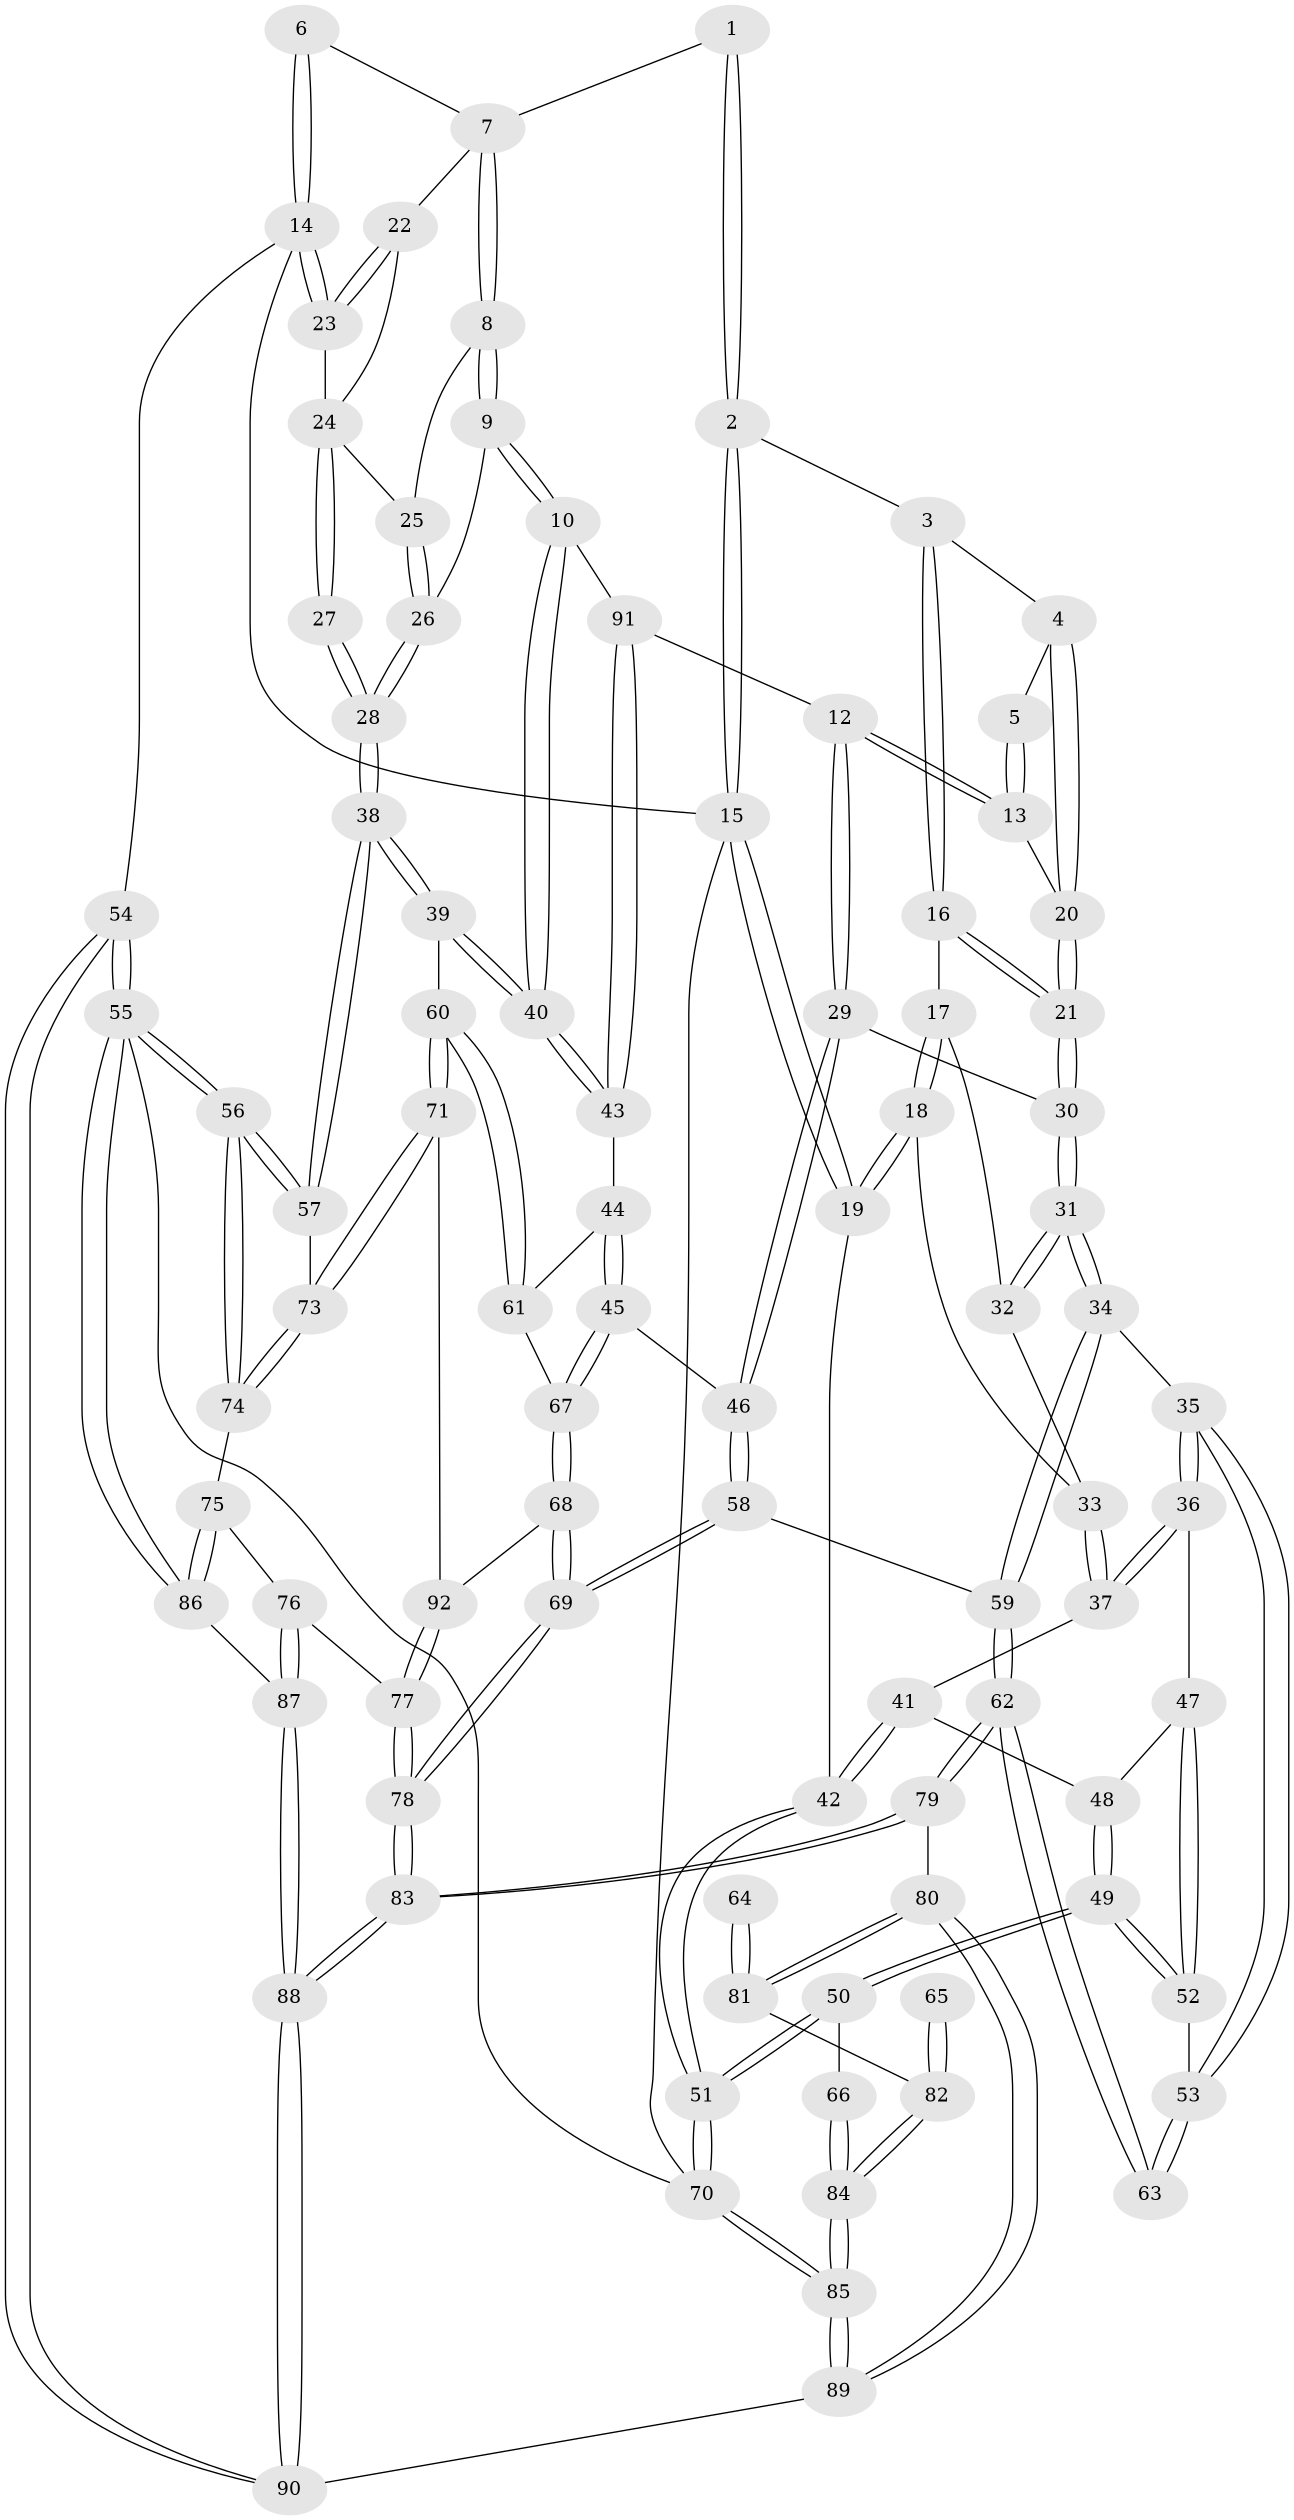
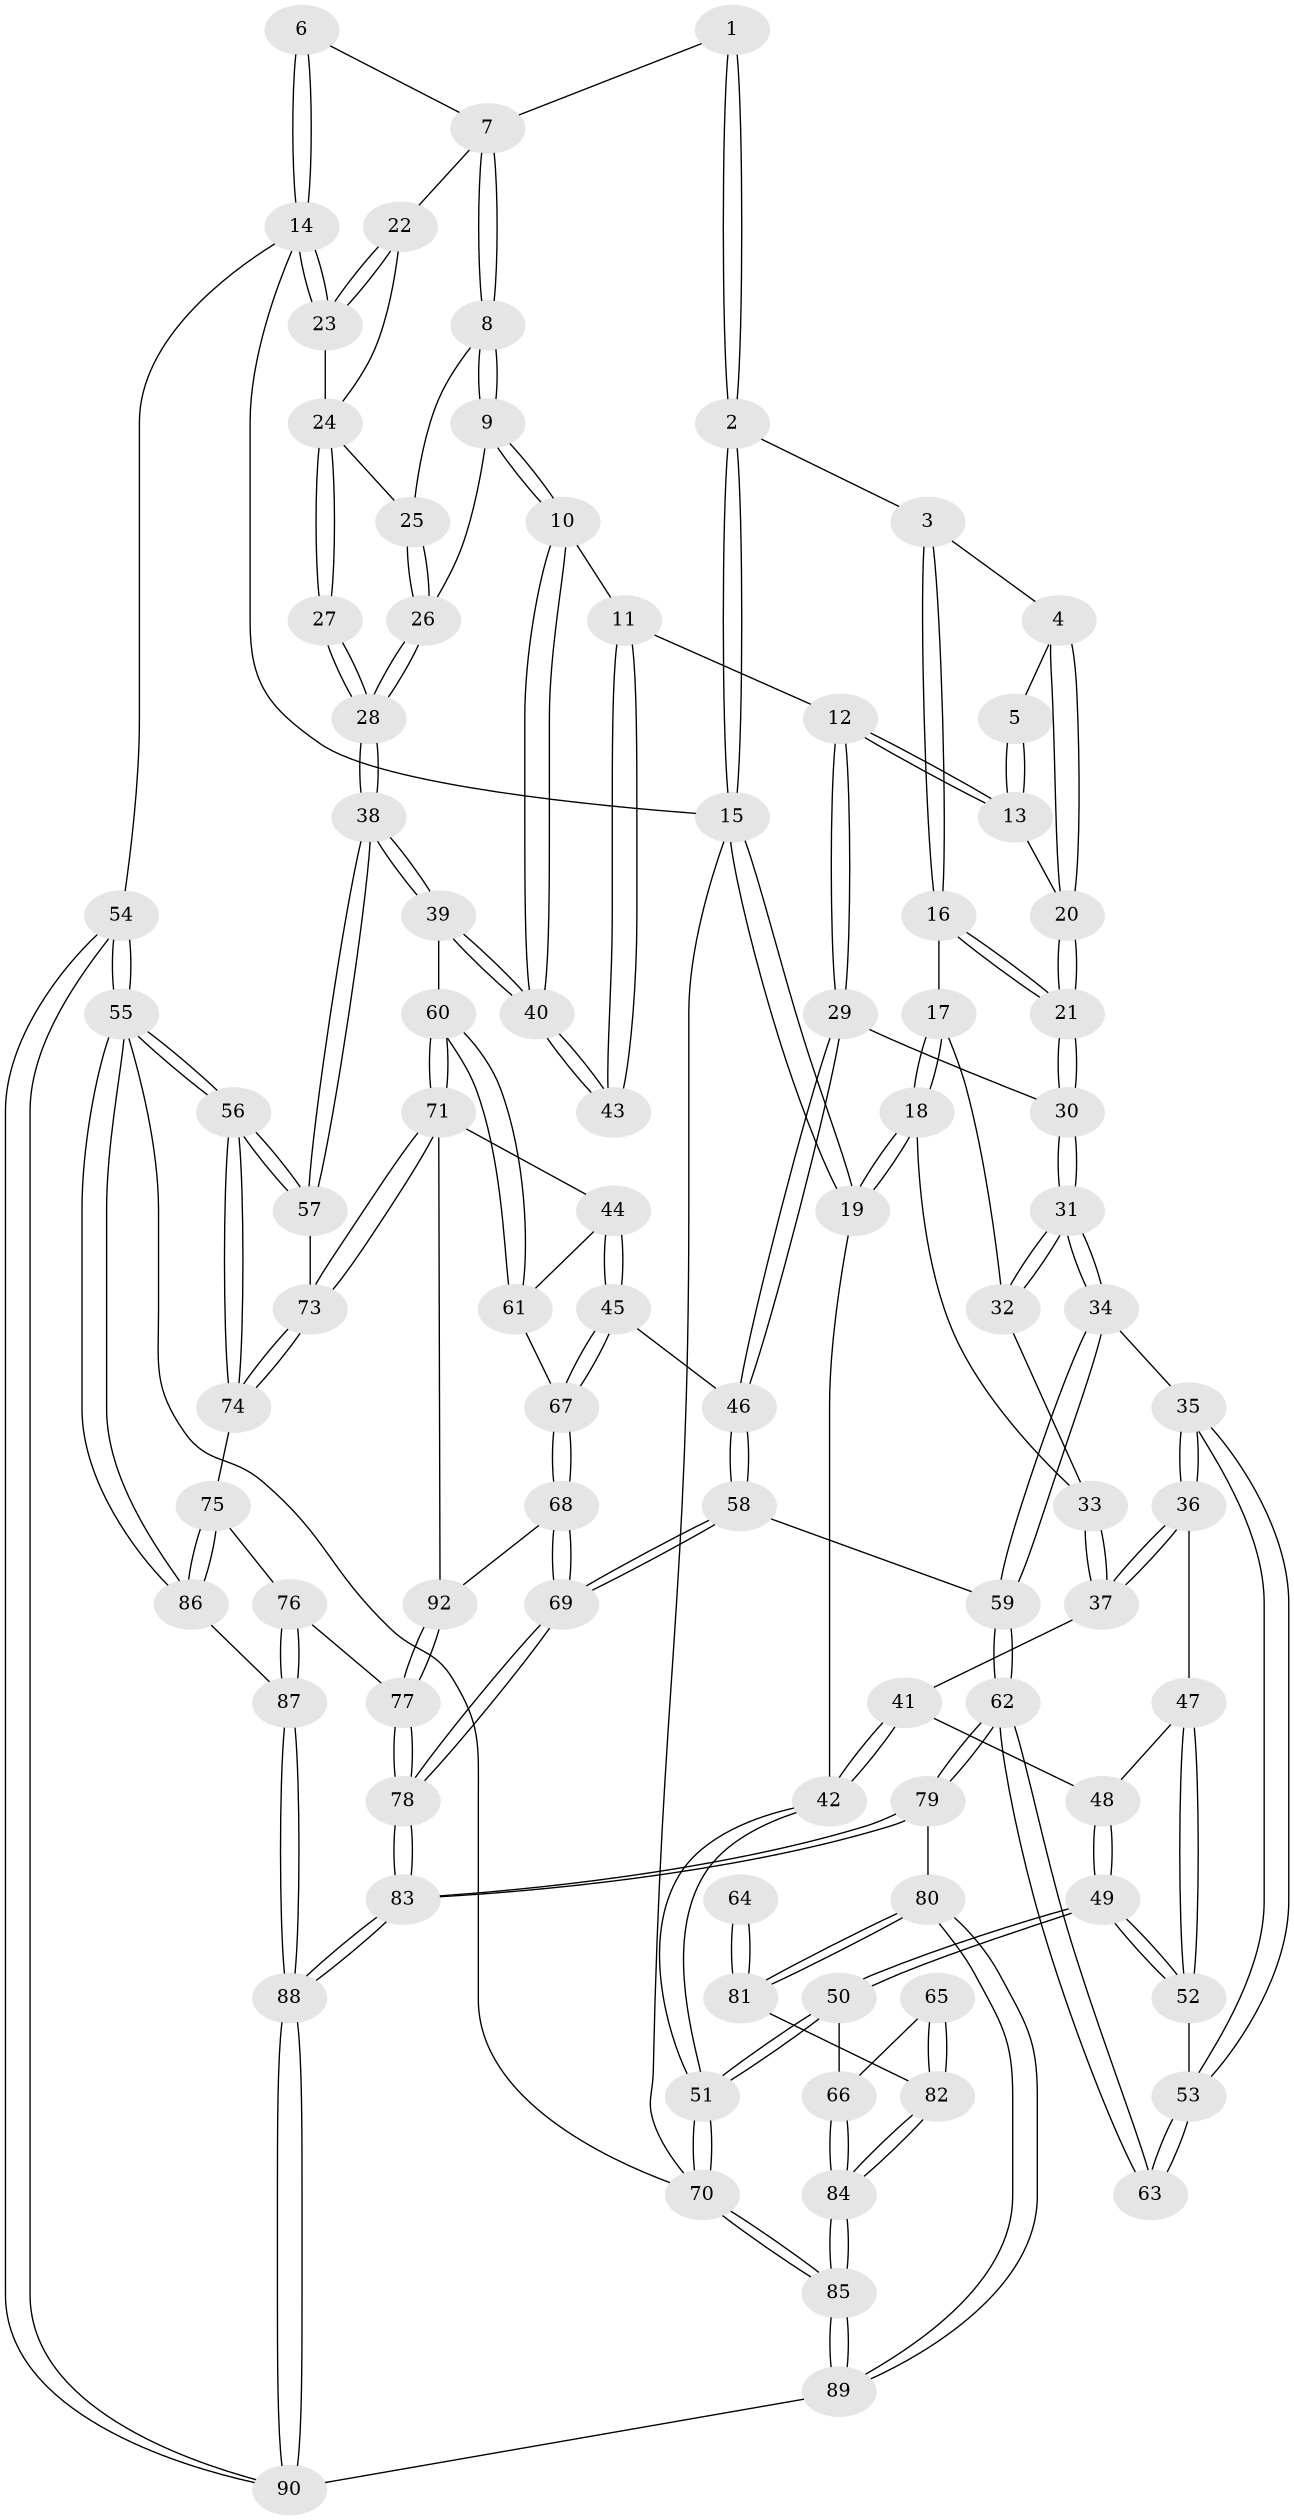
node "91": label "91" -> "11"
edge "43" -- "44": now "71" -- "44"
edge "65" -- "66": added
